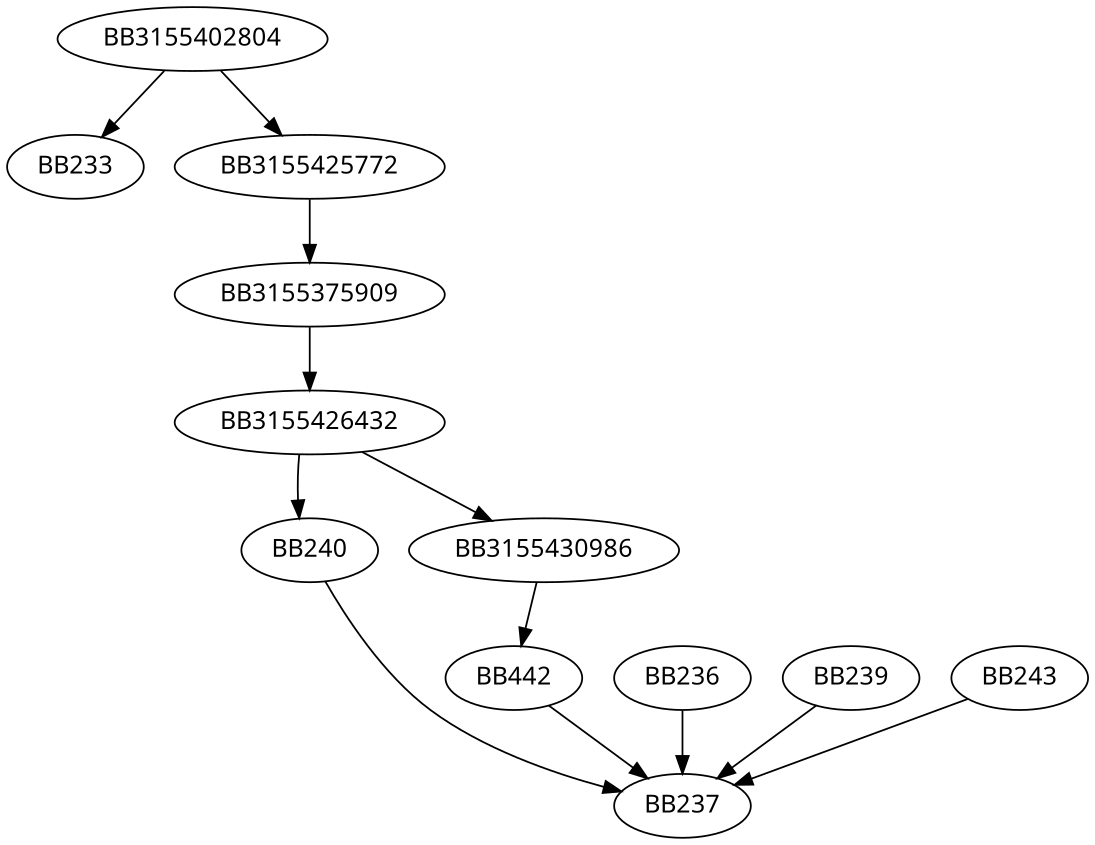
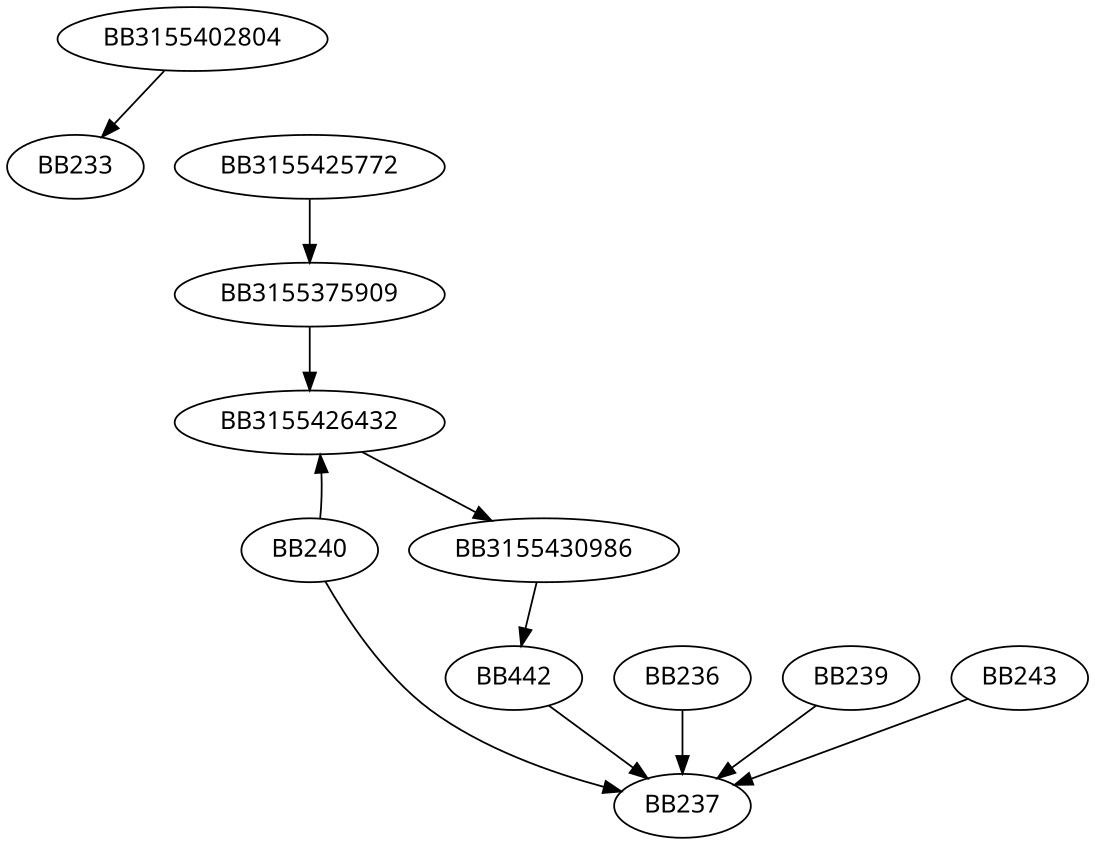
edge "BB3155402804" -> "BB3155425772": removed
edge "BB3155426432" -> "BB240": reversed
